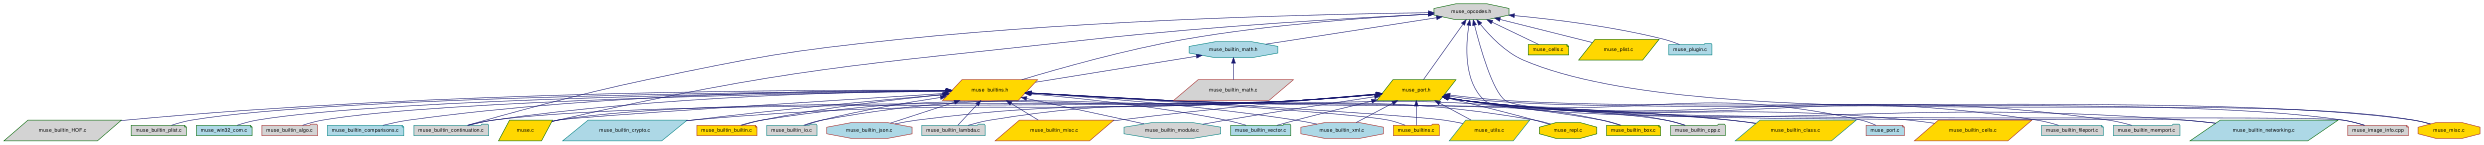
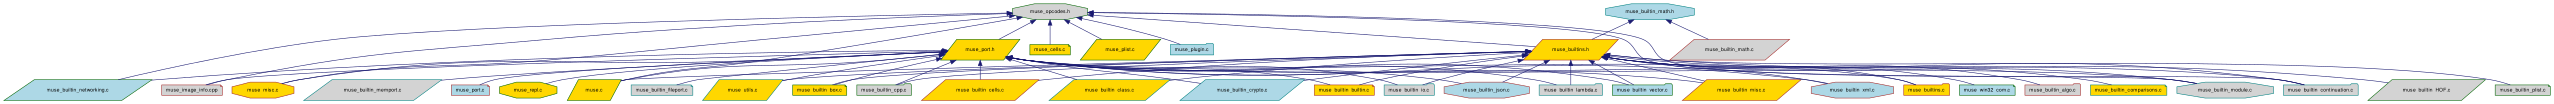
edge "muse_builtin_math.h" -> "muse_opcodes.h": now "muse_builtin_module.c" -> "muse_opcodes.h"
edge "muse_repl.c" -> "muse_builtins.h": now "muse_builtin_cells.c" -> "muse_builtins.h"
node "muse_builtin_comparisons.c": fillcolor lightblue -> gold
node "muse_builtin_memport.c": shape folder -> parallelogram
